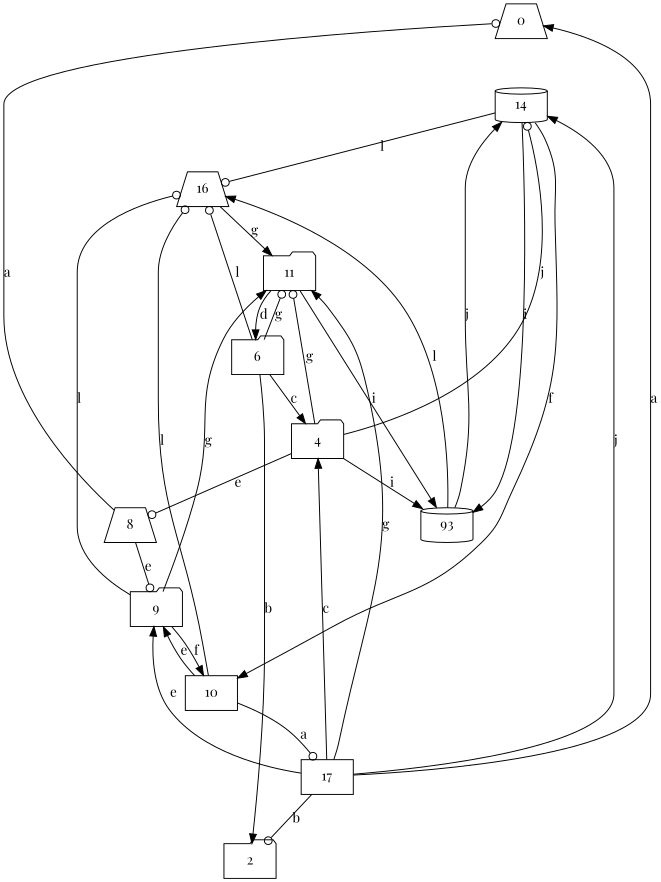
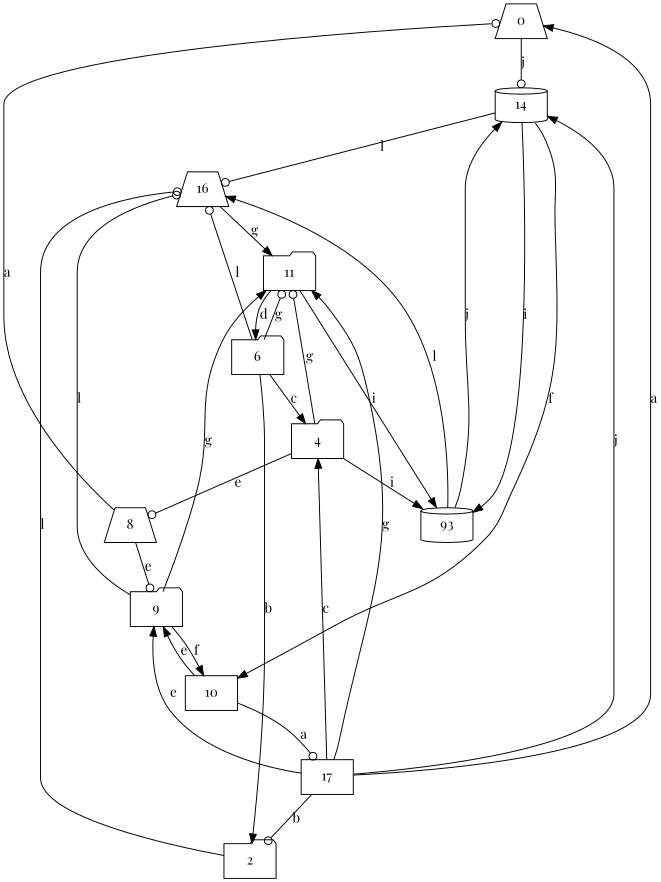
edge "4" -> "14": now "0" -> "14"
edge "10" -> "16": now "2" -> "16"
